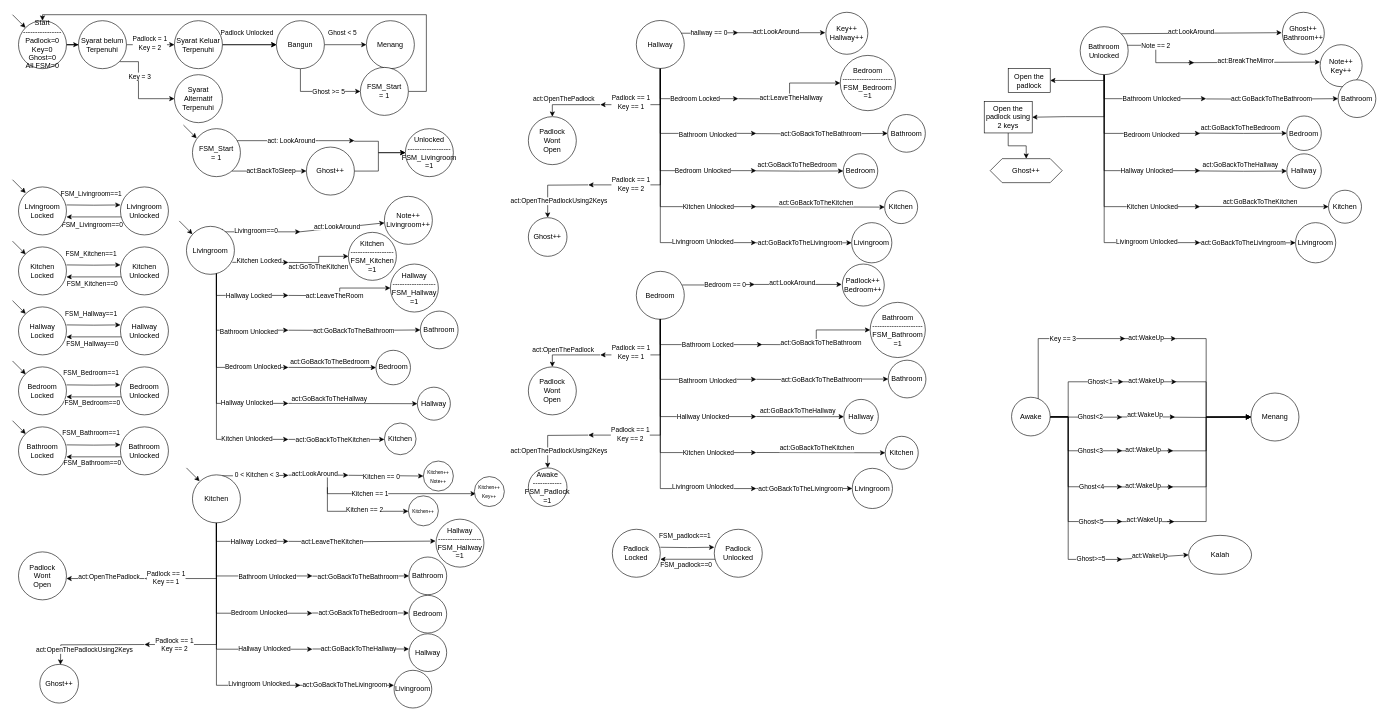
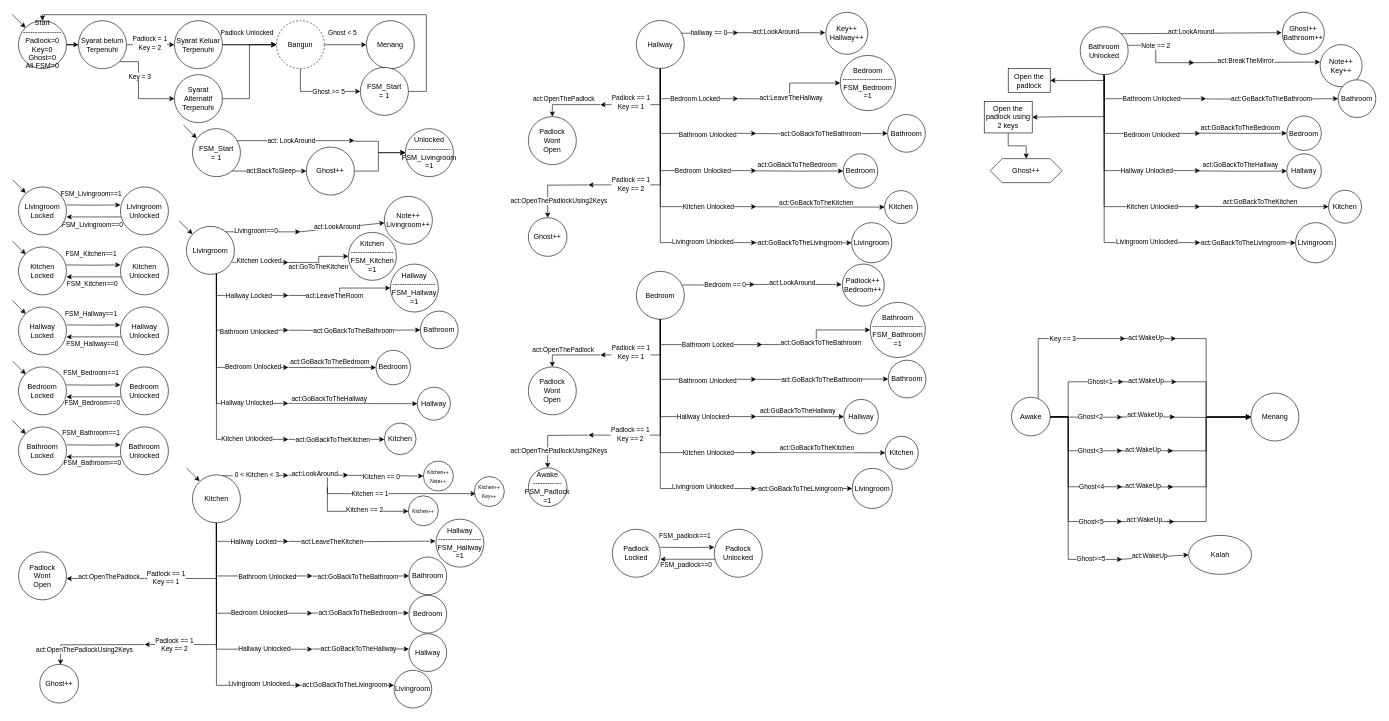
node "Bangun": style solid -> dashed
edge "Syarat Alternatif Terpenuhi" -> "Bangun": added
